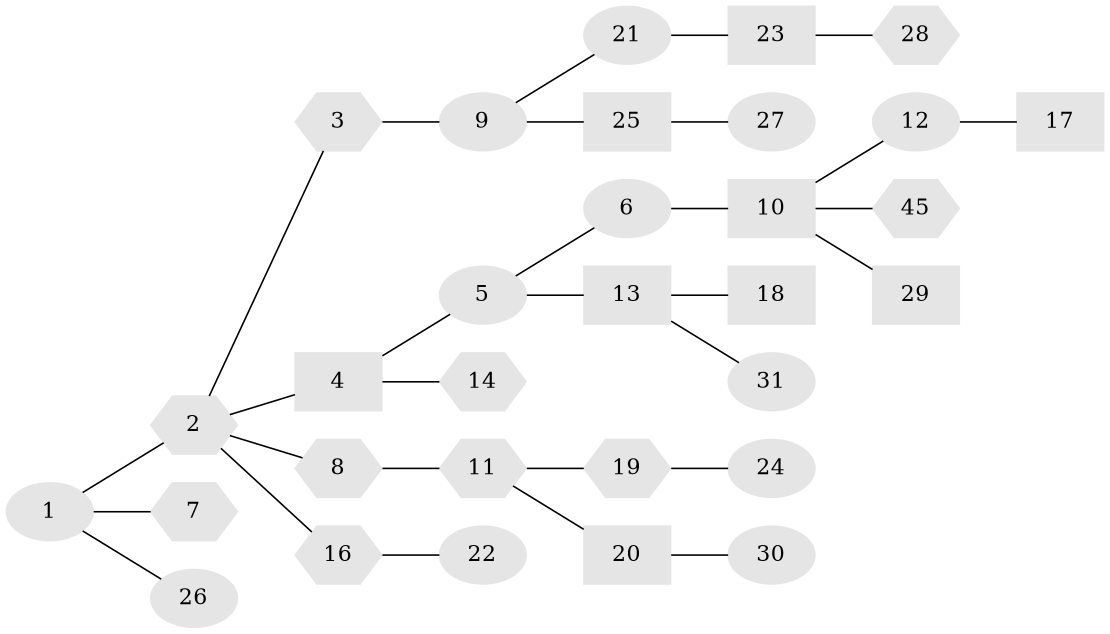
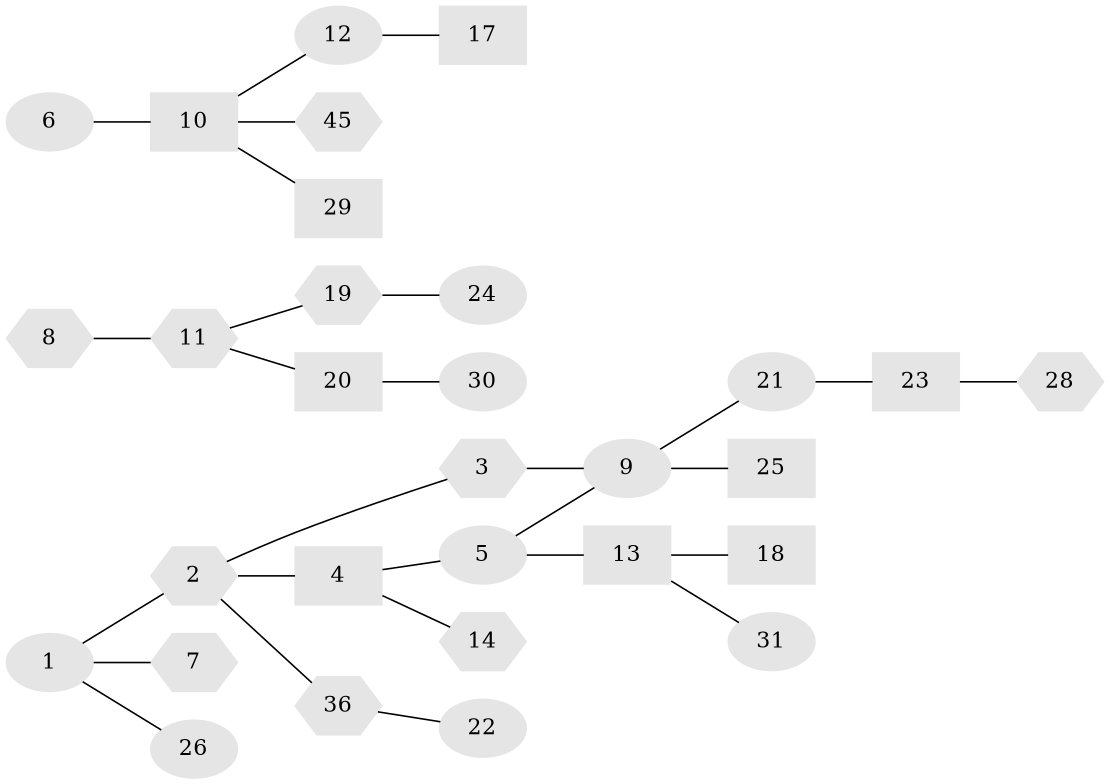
node "27": removed
edge "6" -- "5": now "9" -- "5"
edge "2" -- "8": removed
node "16": label "16" -> "36"
